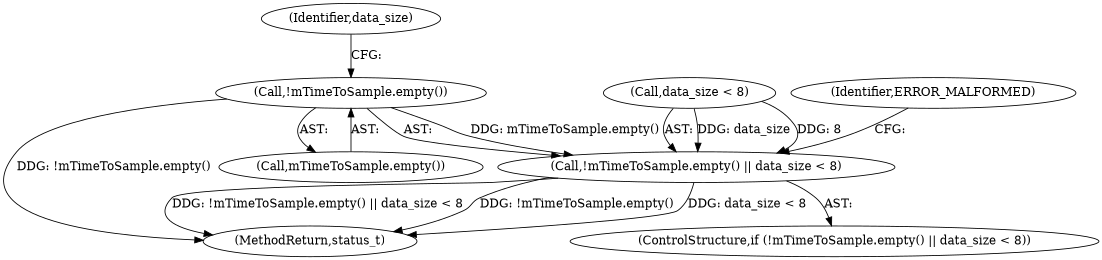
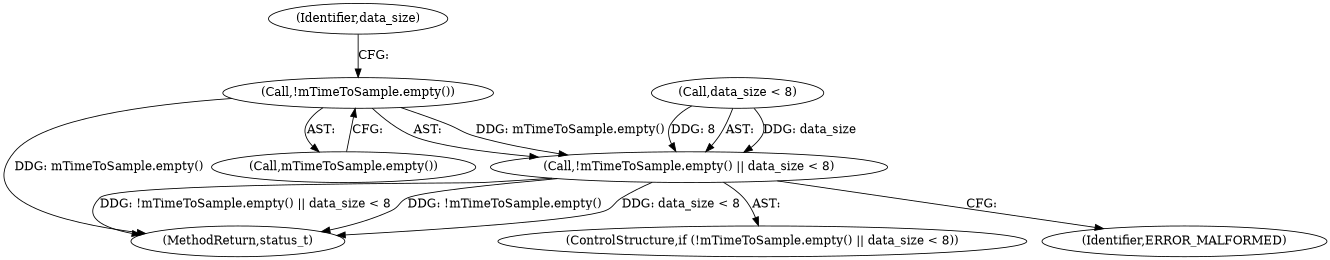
edge "(Call,mTimeToSample.empty())" -> "(Call,!mTimeToSample.empty())": label "AST: " -> "CFG: "
edge "(Identifier,ERROR_MALFORMED)" -> "(Call,!mTimeToSample.empty() || data_size < 8)": reversed
edge "(Call,!mTimeToSample.empty())" -> "(MethodReturn,status_t)": label "DDG: !mTimeToSample.empty()" -> "DDG: mTimeToSample.empty()"
